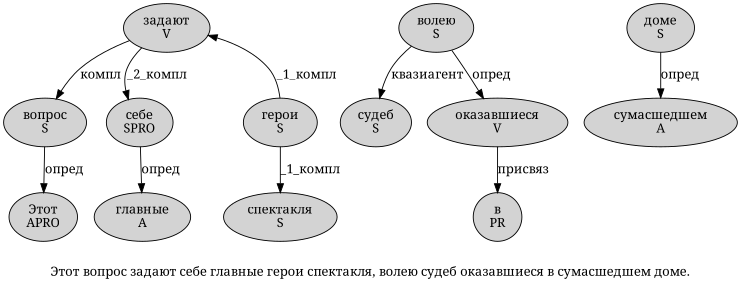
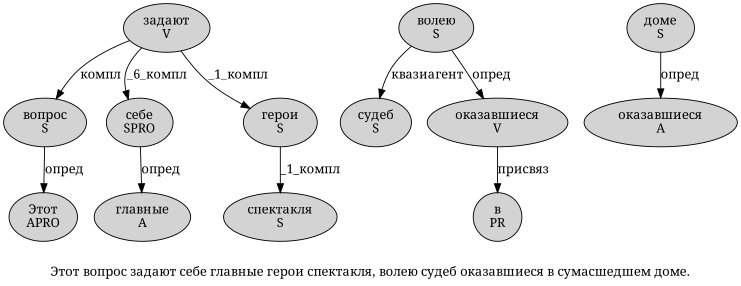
edge "герои S" -> "задают V": reversed
edge "задают V" -> "себе SPRO": label "_2_компл" -> "_6_компл"
node "сумасшедшем A": label "сумасшедшем A" -> "оказавшиеся A"
